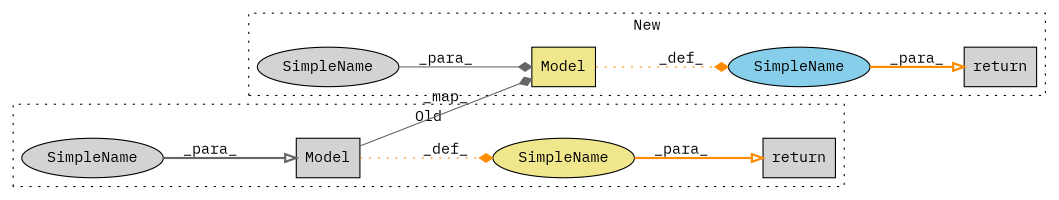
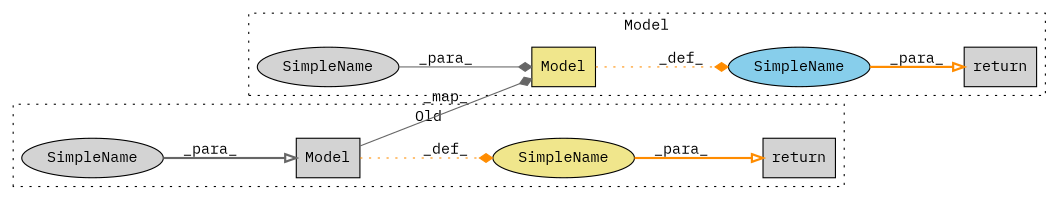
cluster "New": label "New" -> "Model"
